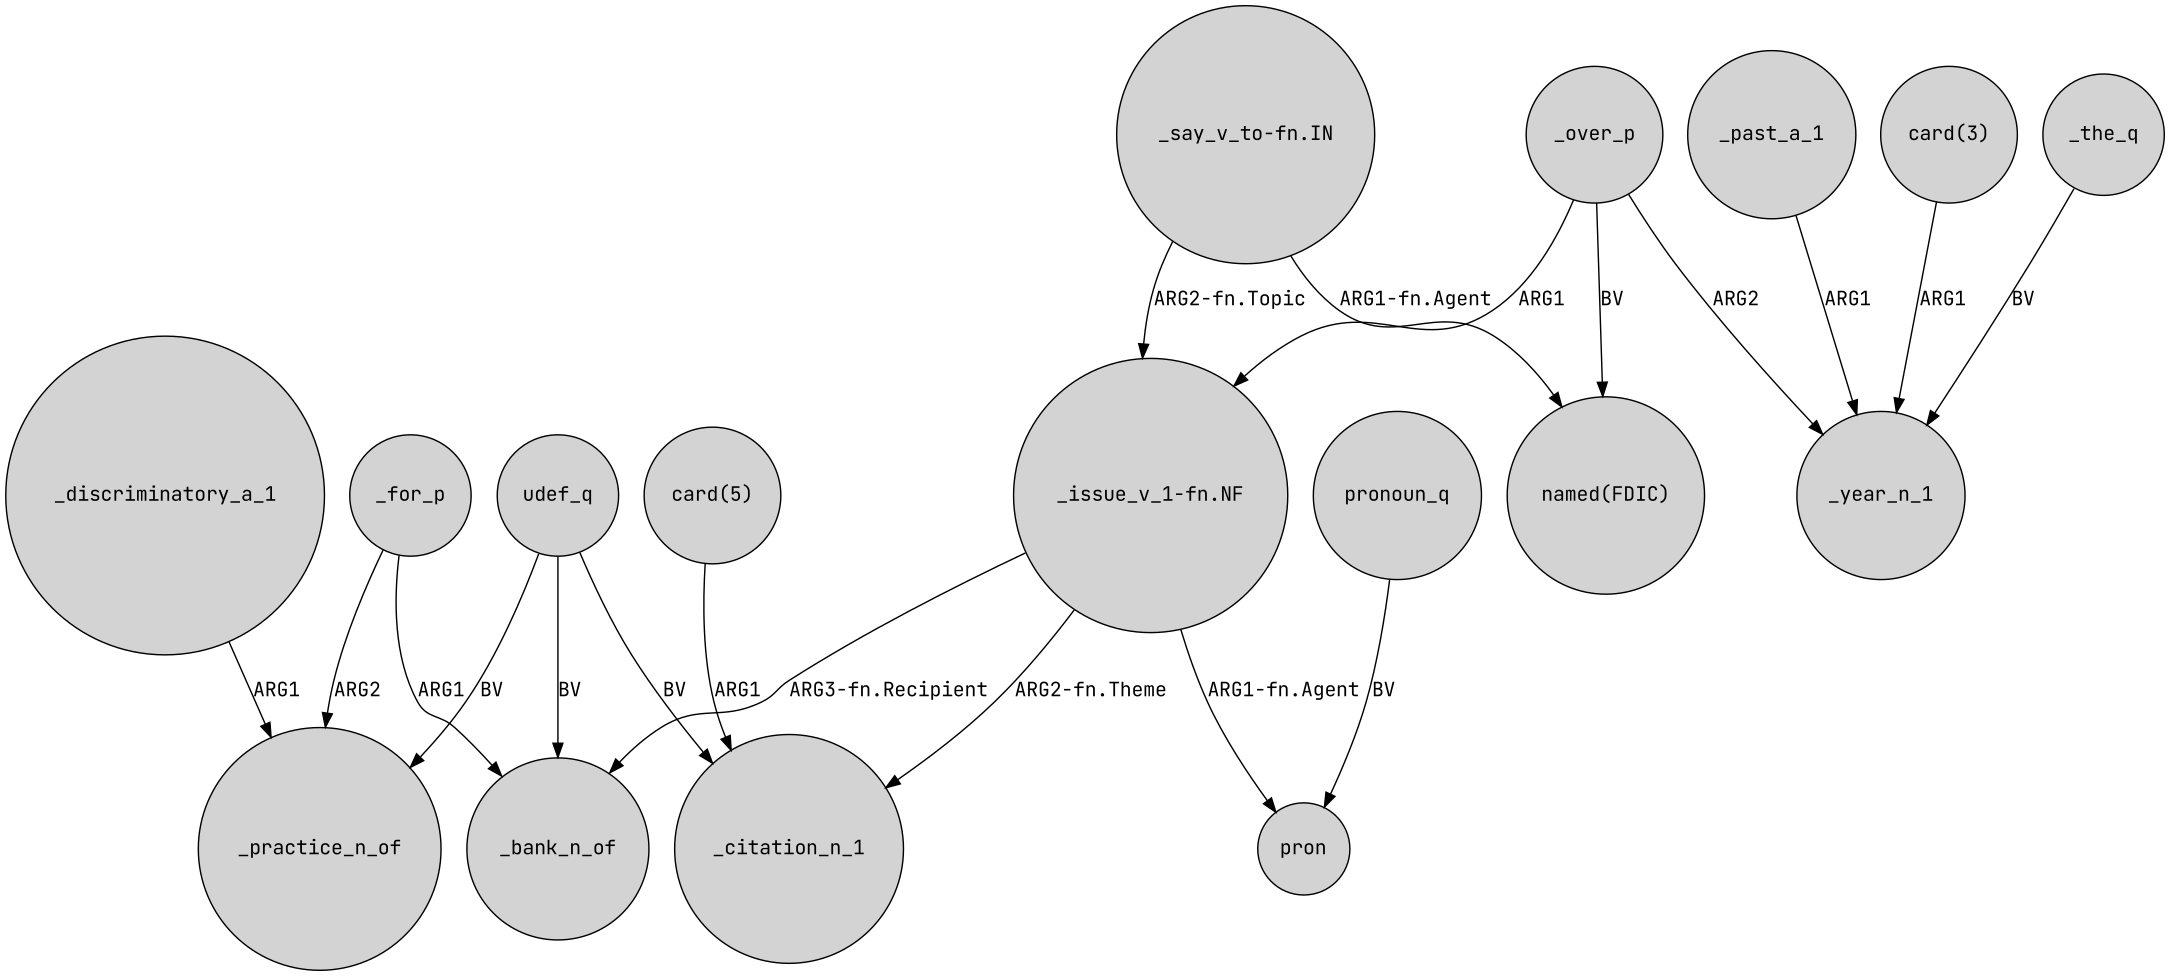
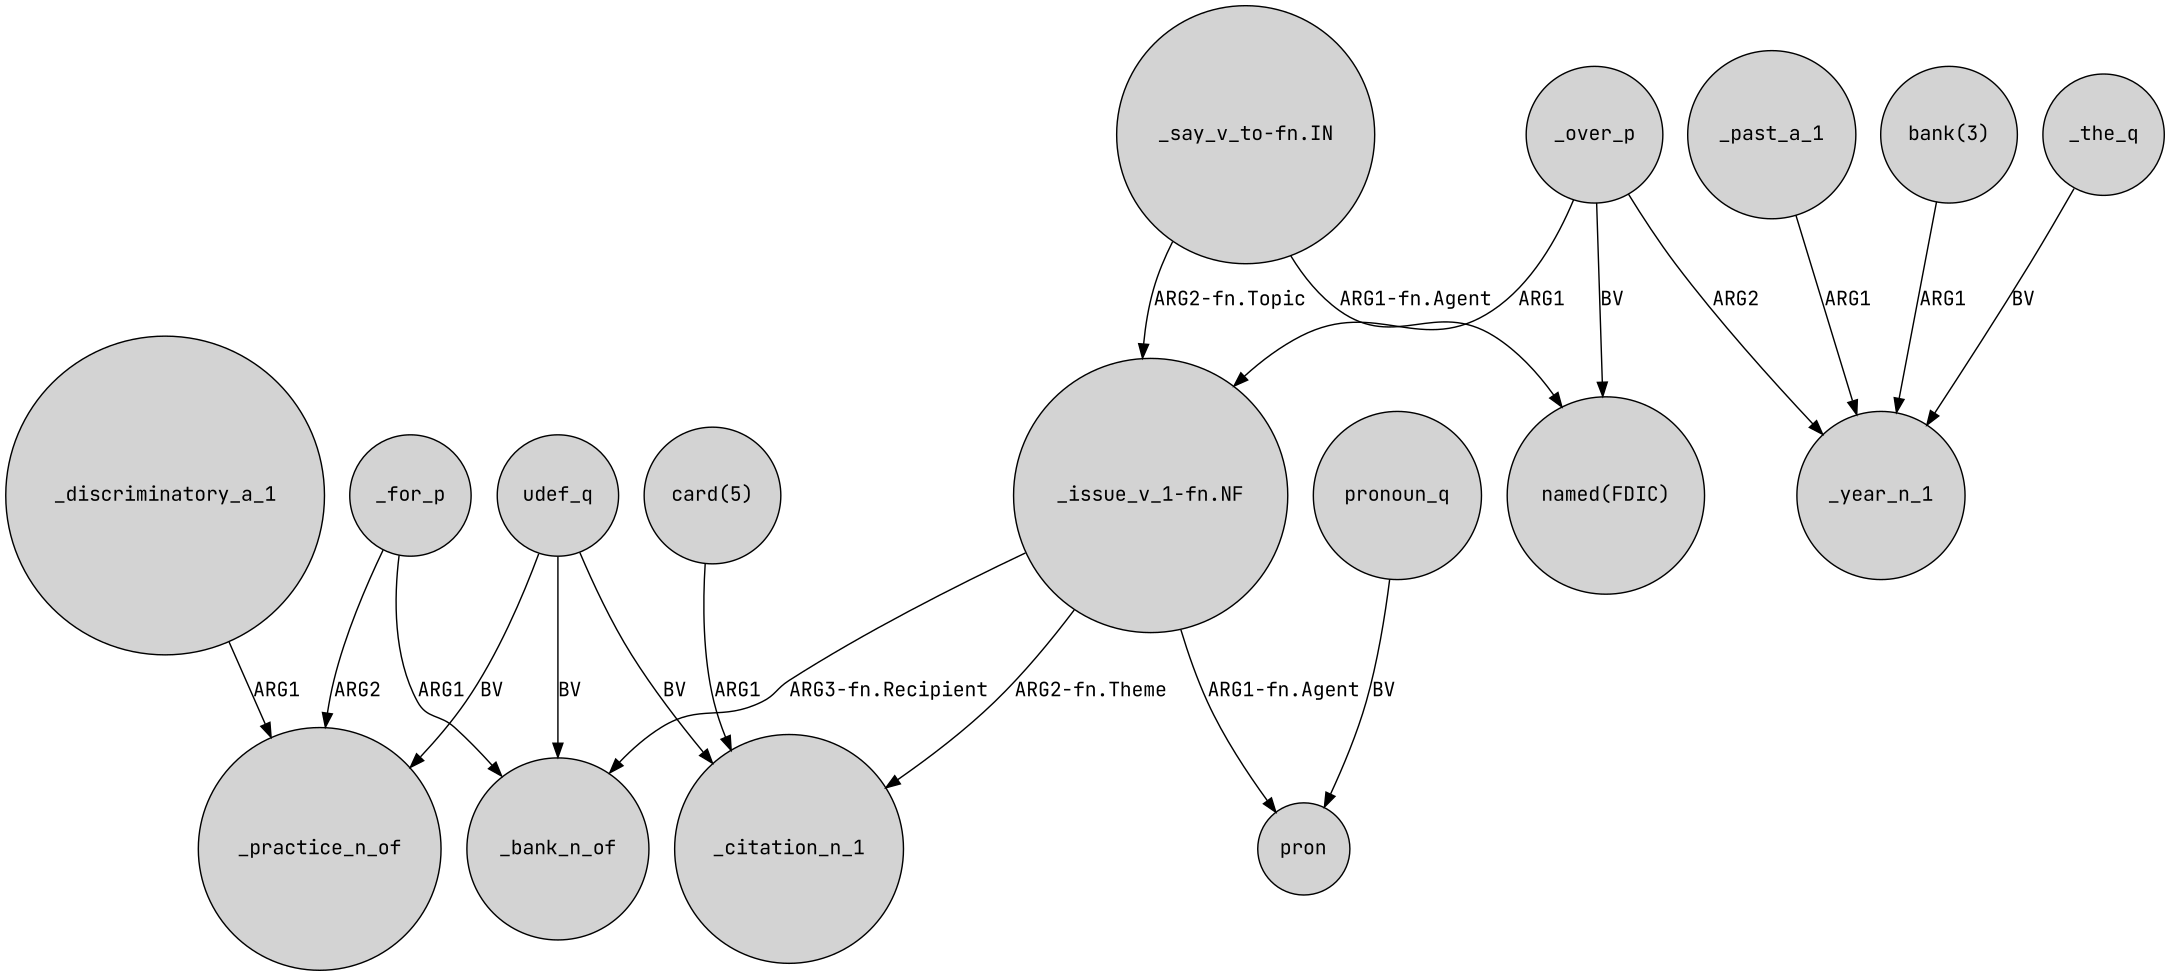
node "card(3)": label "card(3)" -> "bank(3)"
